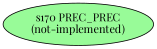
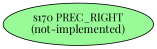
node "s170 PREC_PREC (not-implemented)": label "s170 PREC_PREC (not-implemented)" -> "s170 PREC_RIGHT (not-implemented)"
